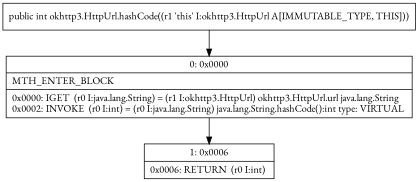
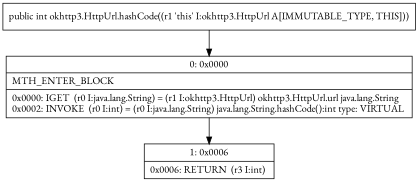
node "1: 0x0006": text "0x0006: RETURN  (r0 I:int)" -> "0x0006: RETURN  (r3 I:int)"
